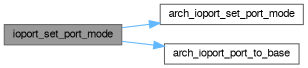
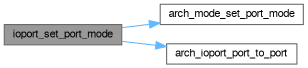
node "arch_ioport_set_port_mode": label "arch_ioport_set_port_mode" -> "arch_mode_set_port_mode"
node "arch_ioport_port_to_base": label "arch_ioport_port_to_base" -> "arch_ioport_port_to_port"
